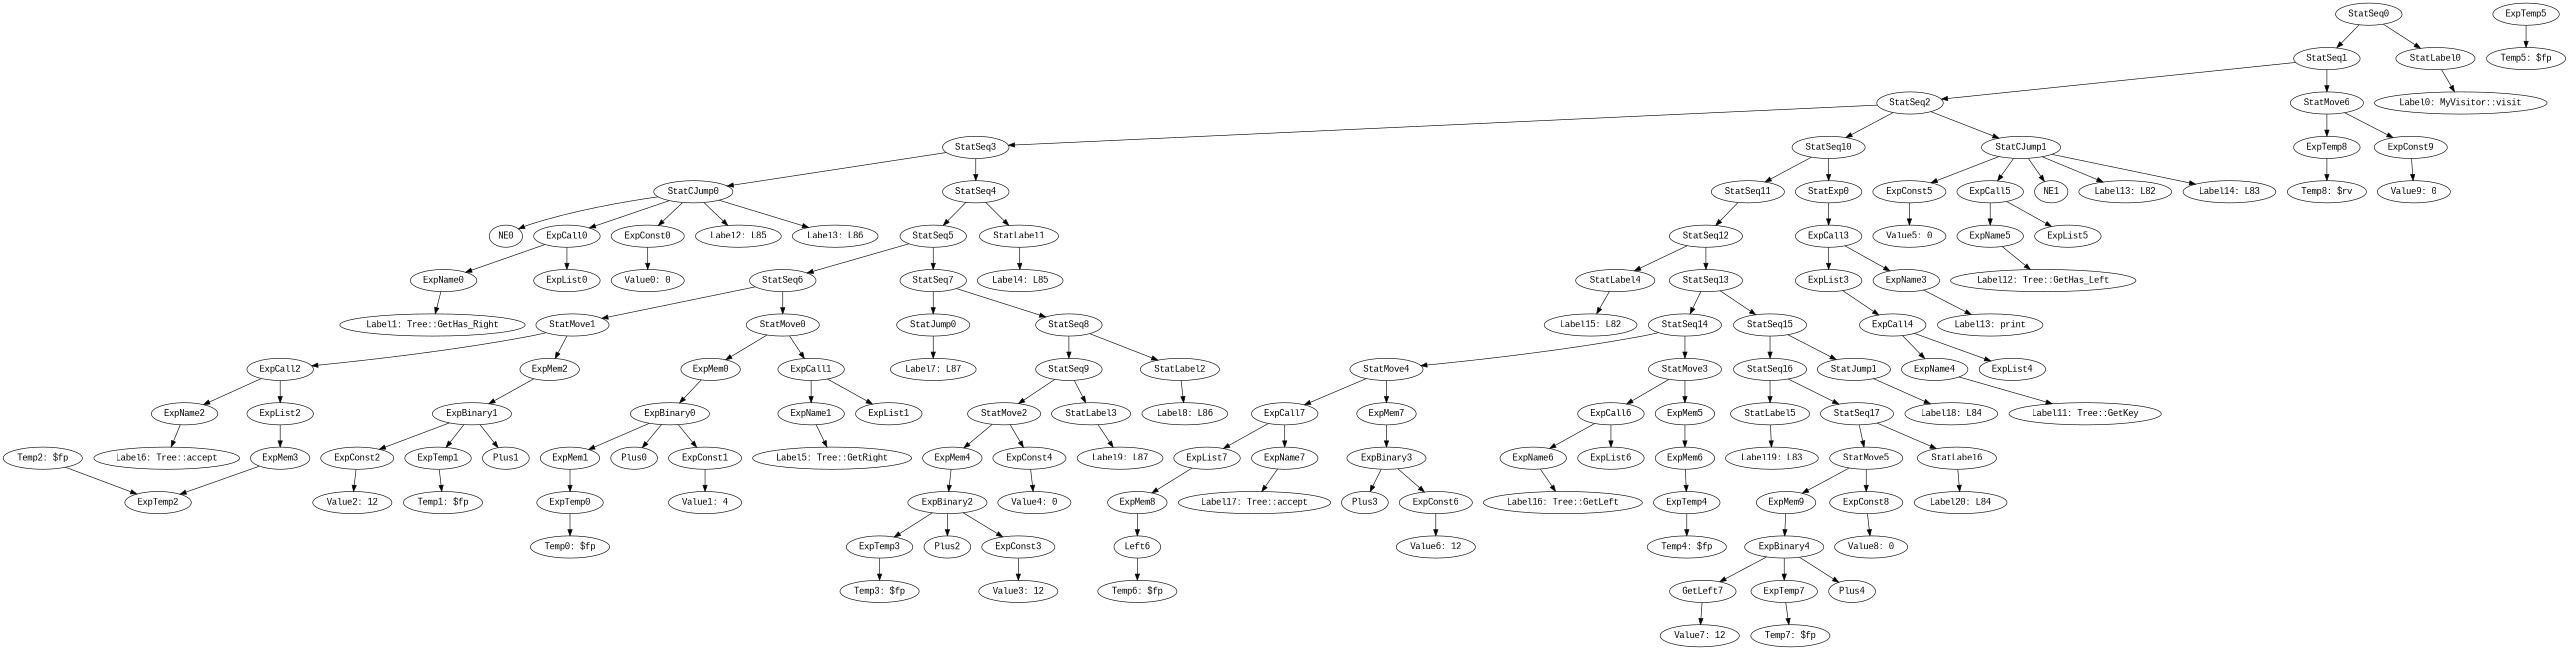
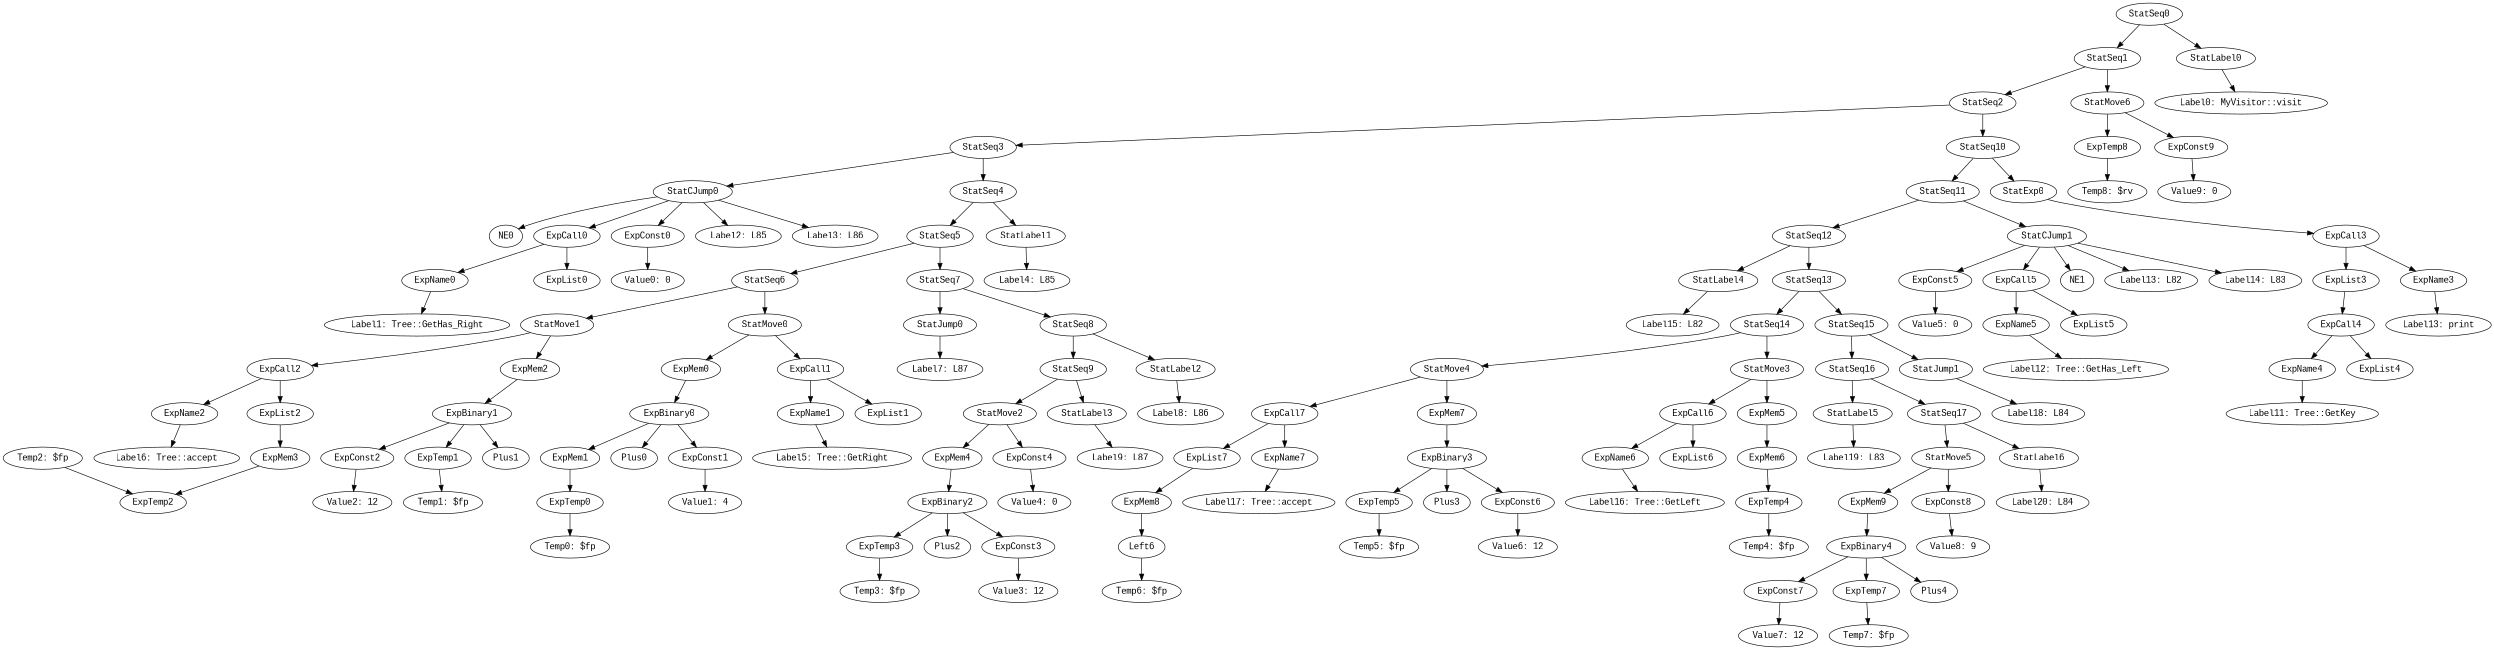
edge "StatSeq2" -> "StatCJump1": now "StatSeq11" -> "StatCJump1"
edge "ExpBinary3" -> "ExpTemp5": added
node "Value8: 0": label "Value8: 0" -> "Value8: 9"
node "GetLeft7": label "GetLeft7" -> "ExpConst7"
